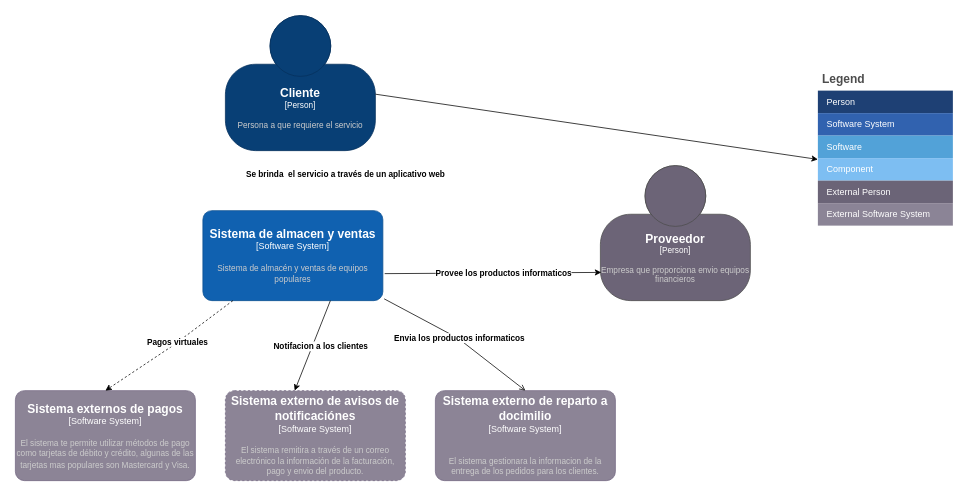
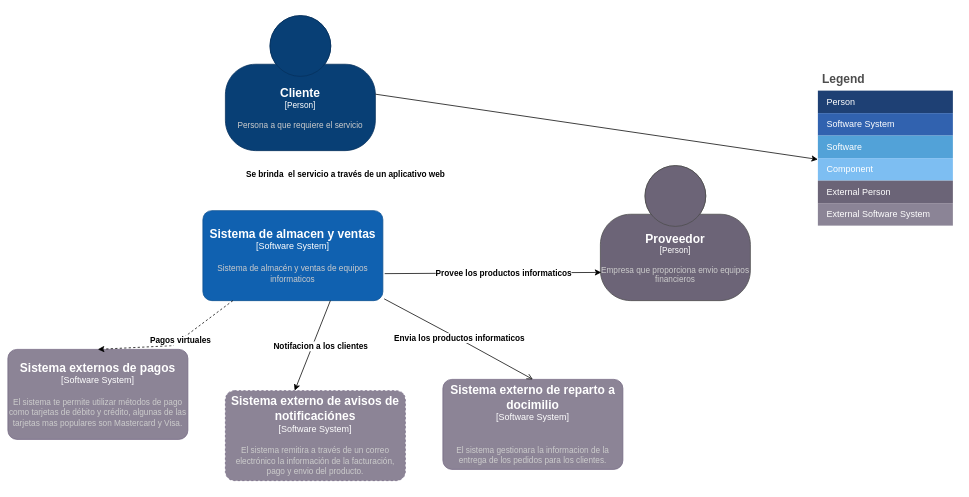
node "Sistema de almacen y ventas [Software System] Sistema de almacén y ventas de equipos populares": label "Sistema de almacen y ventas [Software System] Sistema de almacén y ventas de equipos populares" -> "Sistema de almacen y ventas [Software System] Sistema de almacén y ventas de equipos informaticos"
node "Sistema externos de pagos [Software System] El sistema te permite utilizar métodos de pago como tarjetas de débito y crédito, algunas de las tarjetas mas populares son Mastercard y Visa.": moved (105, 435) -> (98, 394)
node "Sistema externo de reparto a docimilio [Software System] El sistema gestionara la informacion de la entrega de los pedidos para los clientes.": moved (525, 435) -> (533, 424)
